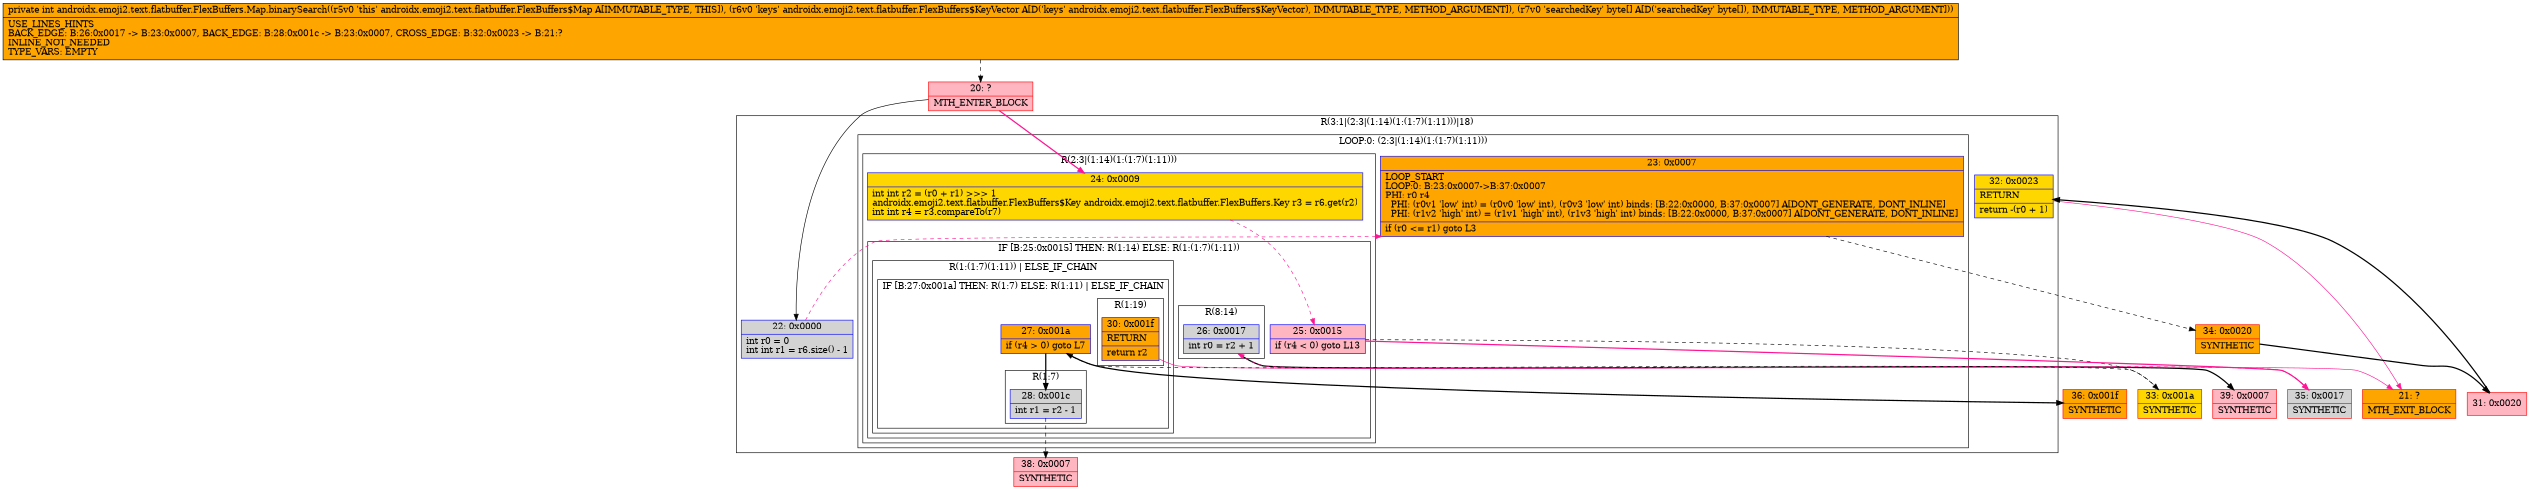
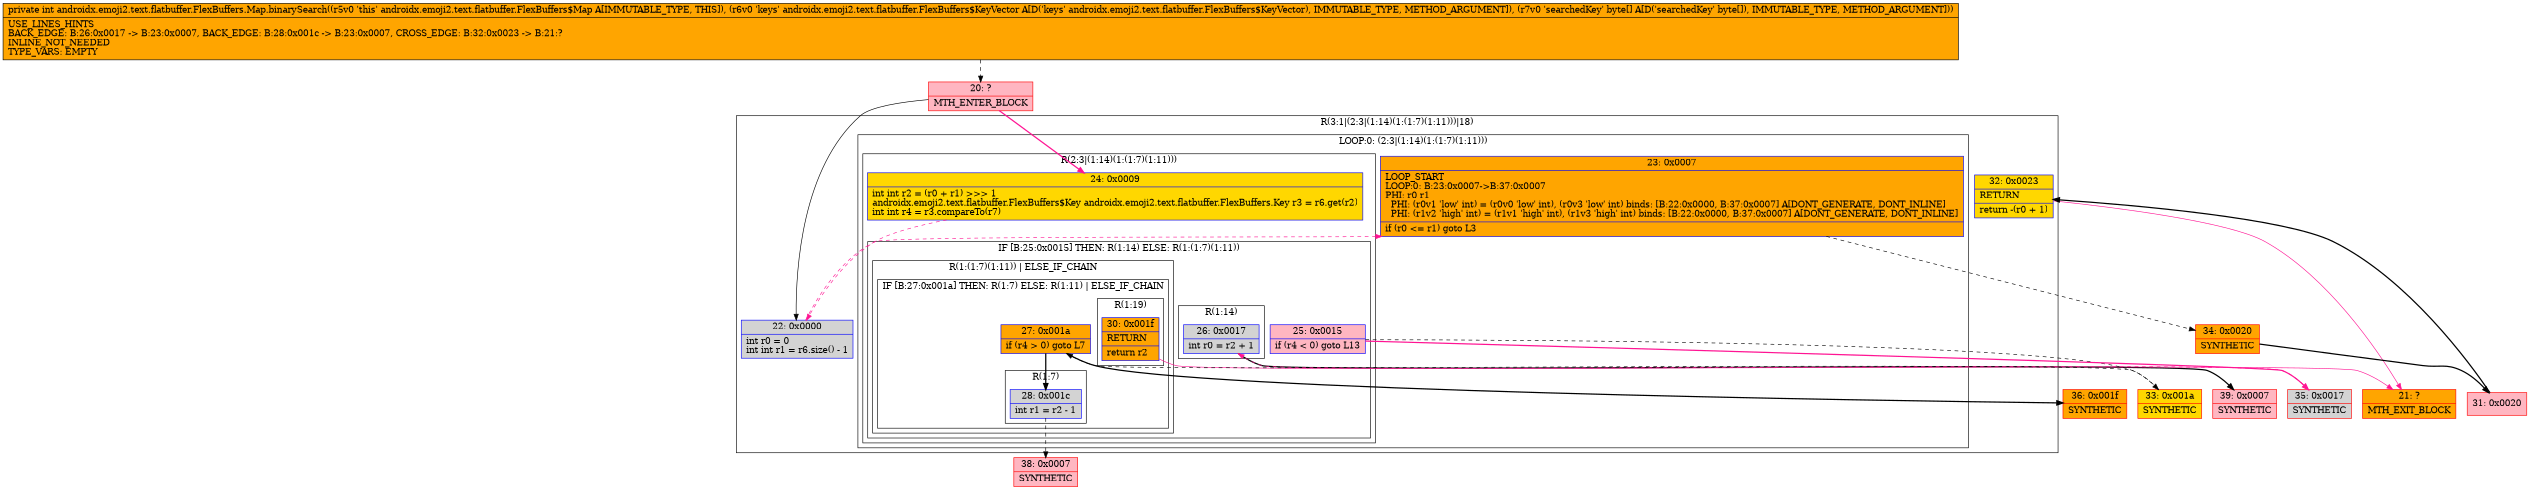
node "23: 0x0007": text "PHI: r0 r4" -> "PHI: r0 r1"
edge "24: 0x0009" -> "25: 0x0015": now "24: 0x0009" -> "22: 0x0000"
cluster "R(8:14)": label "R(8:14)" -> "R(1:14)"
